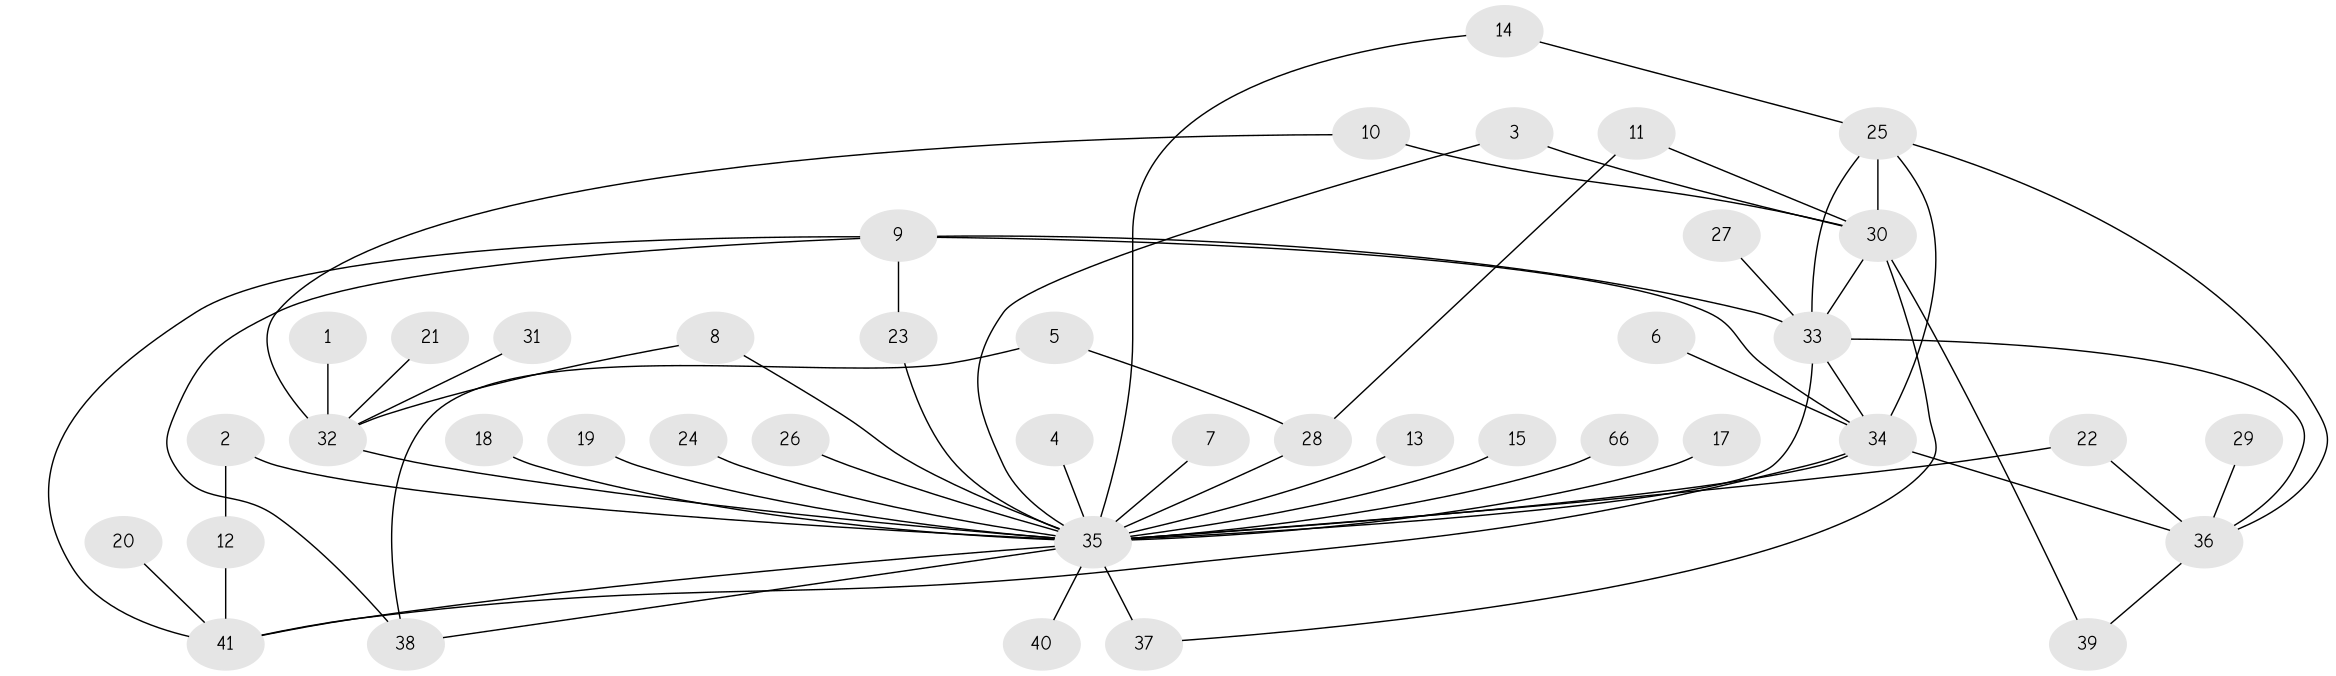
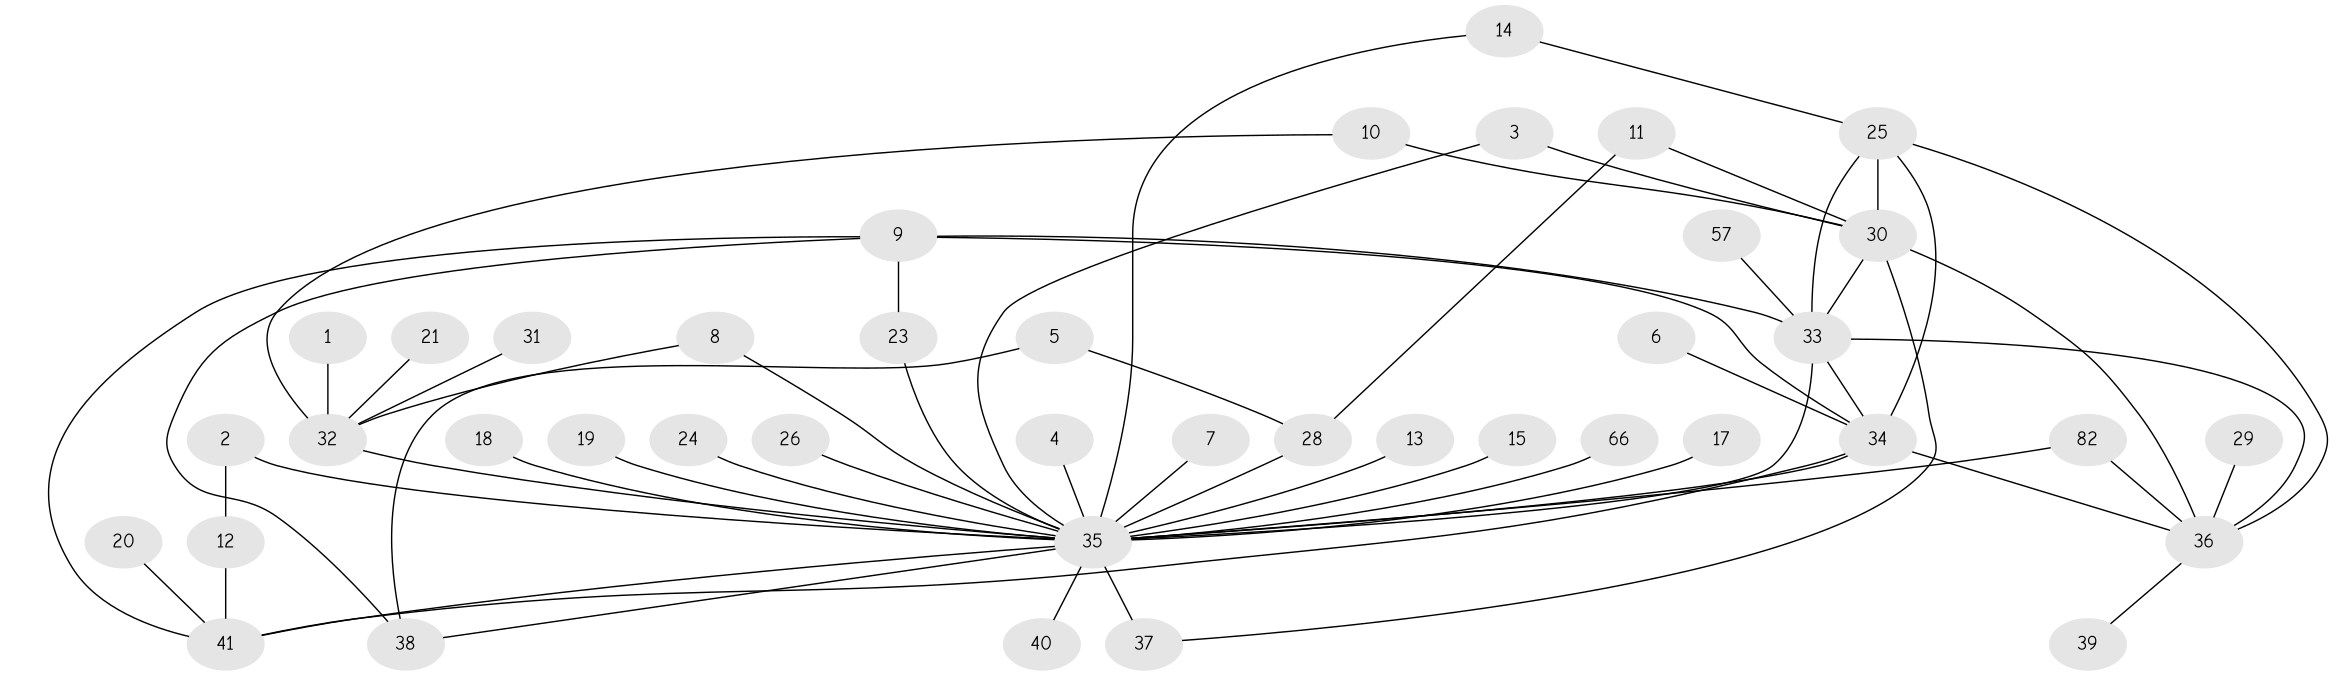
node "27": label "27" -> "57"
edge "30" -- "39": now "30" -- "36"
node "22": label "22" -> "82"
